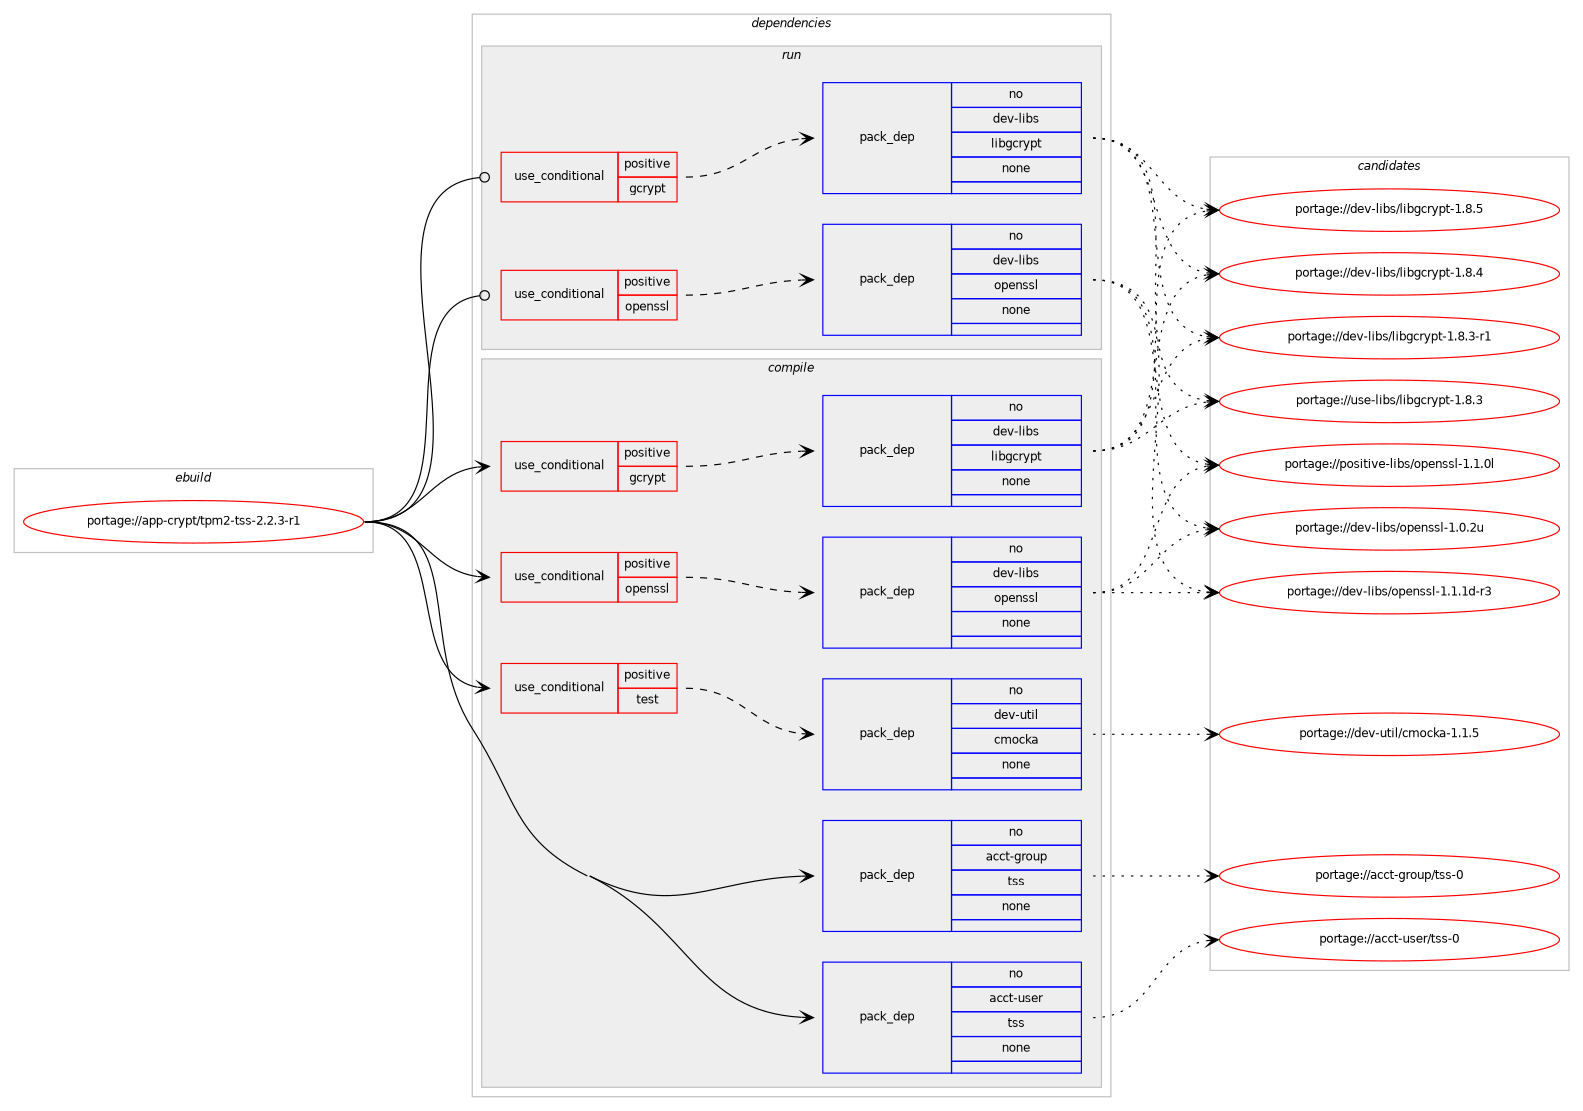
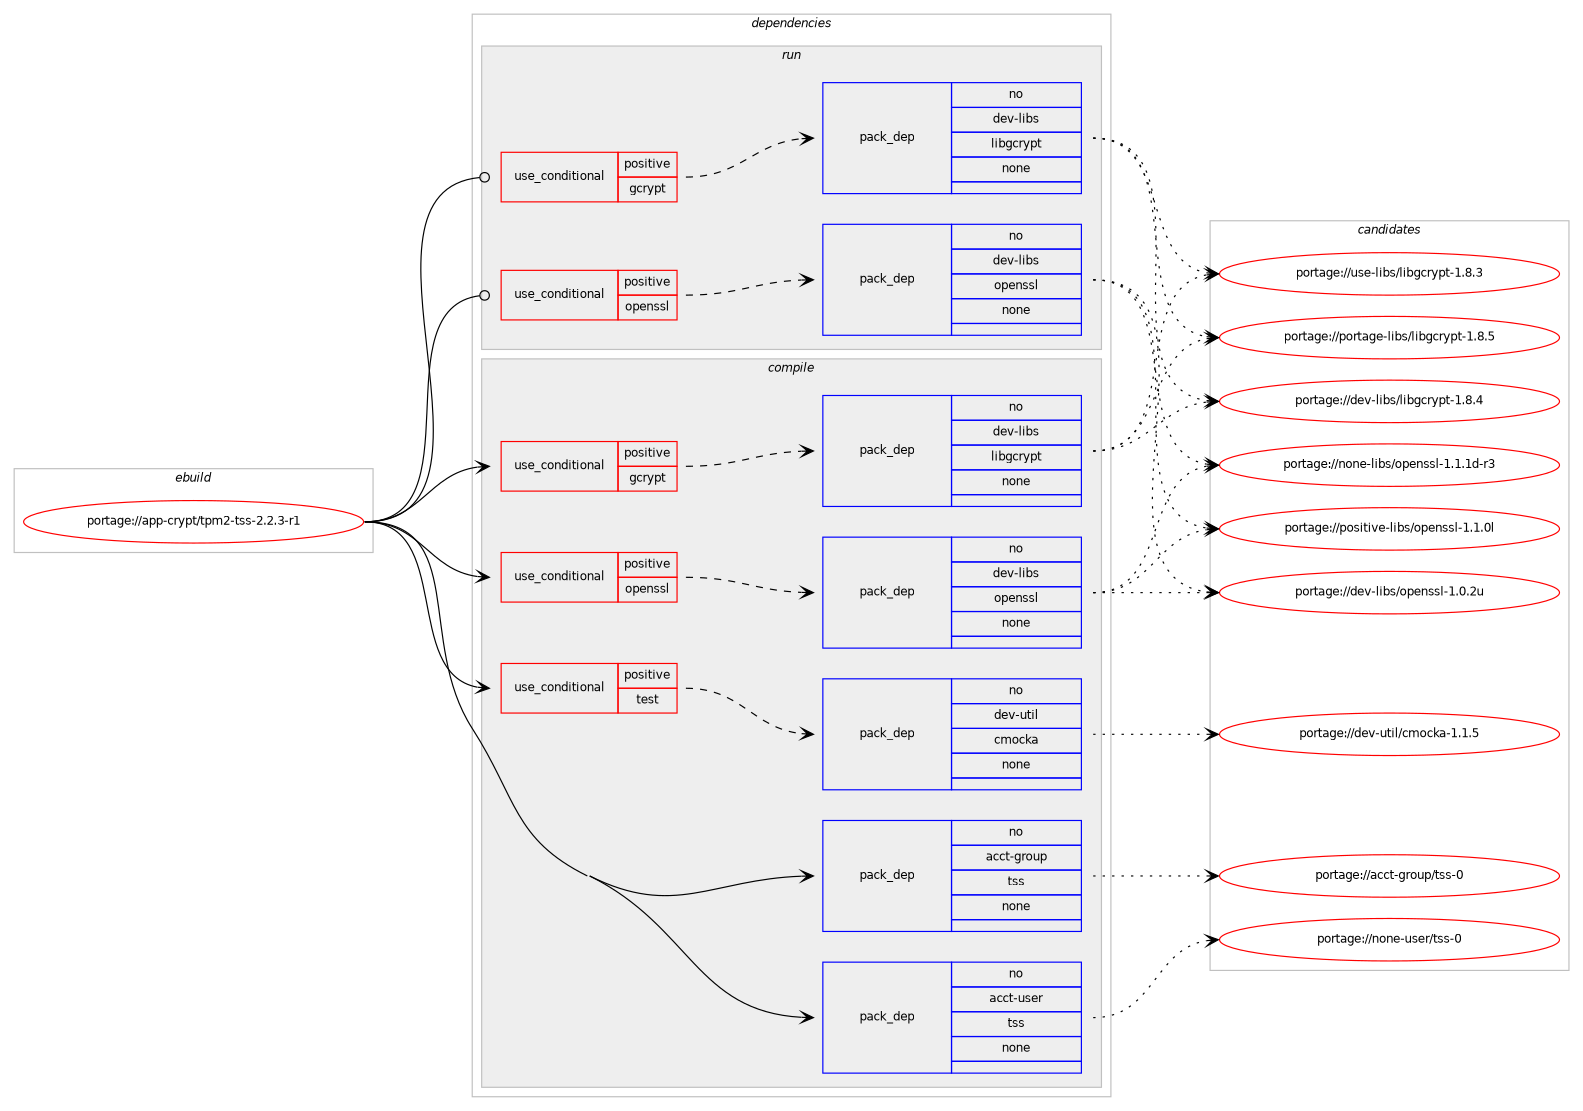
node "portage://dev-libs/libgcrypt-1.8.5": label "portage://dev-libs/libgcrypt-1.8.5" -> "portage://portage-libs/libgcrypt-1.8.5"
node "portage://dev-libs/libgcrypt-1.8.3-r1": removed
node "portage://dev-libs/openssl-1.1.1d-r3": label "portage://dev-libs/openssl-1.1.1d-r3" -> "portage://none-libs/openssl-1.1.1d-r3"
node "portage://acct-user/tss-0": label "portage://acct-user/tss-0" -> "portage://none-user/tss-0"
